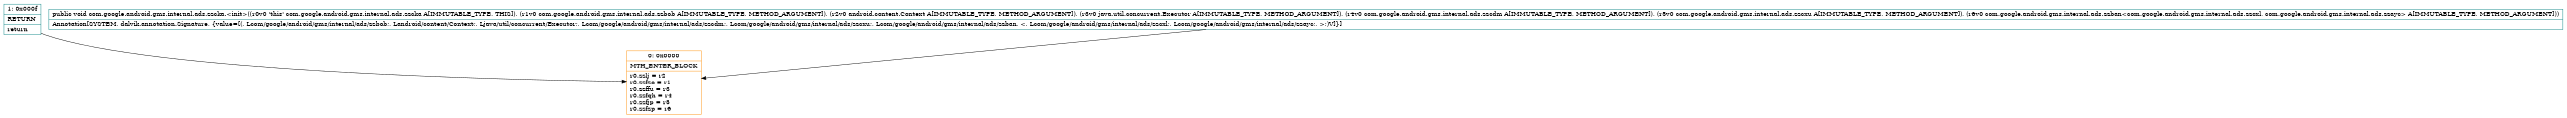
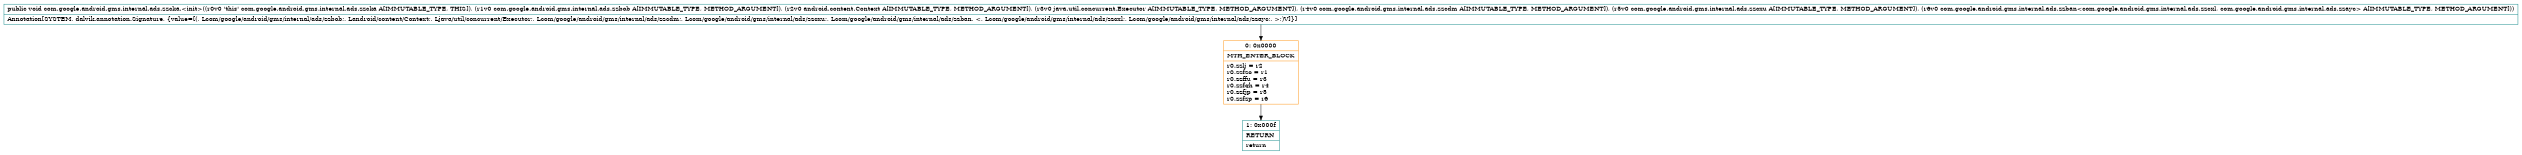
edge "1: 0x000f" -> "0: 0x0000": reversed
